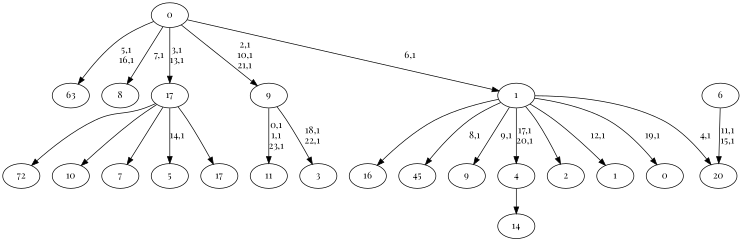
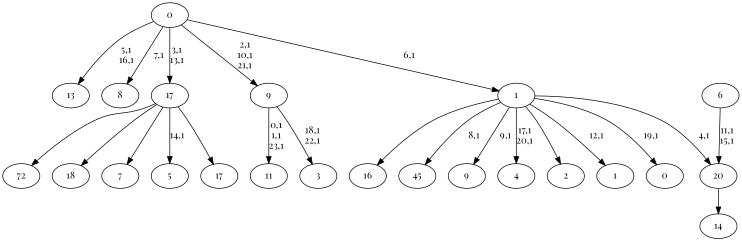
node "63": label "63" -> "13"
node "10": label "10" -> "18"
edge "4" -> "14": now "20" -> "14"
